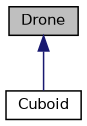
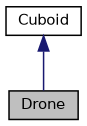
edge "Cuboid" -> "Drone": reversed
